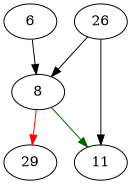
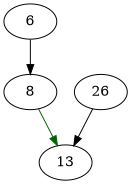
edge "26" -> "8": removed
node "29": removed
node "11": label "11" -> "13"
